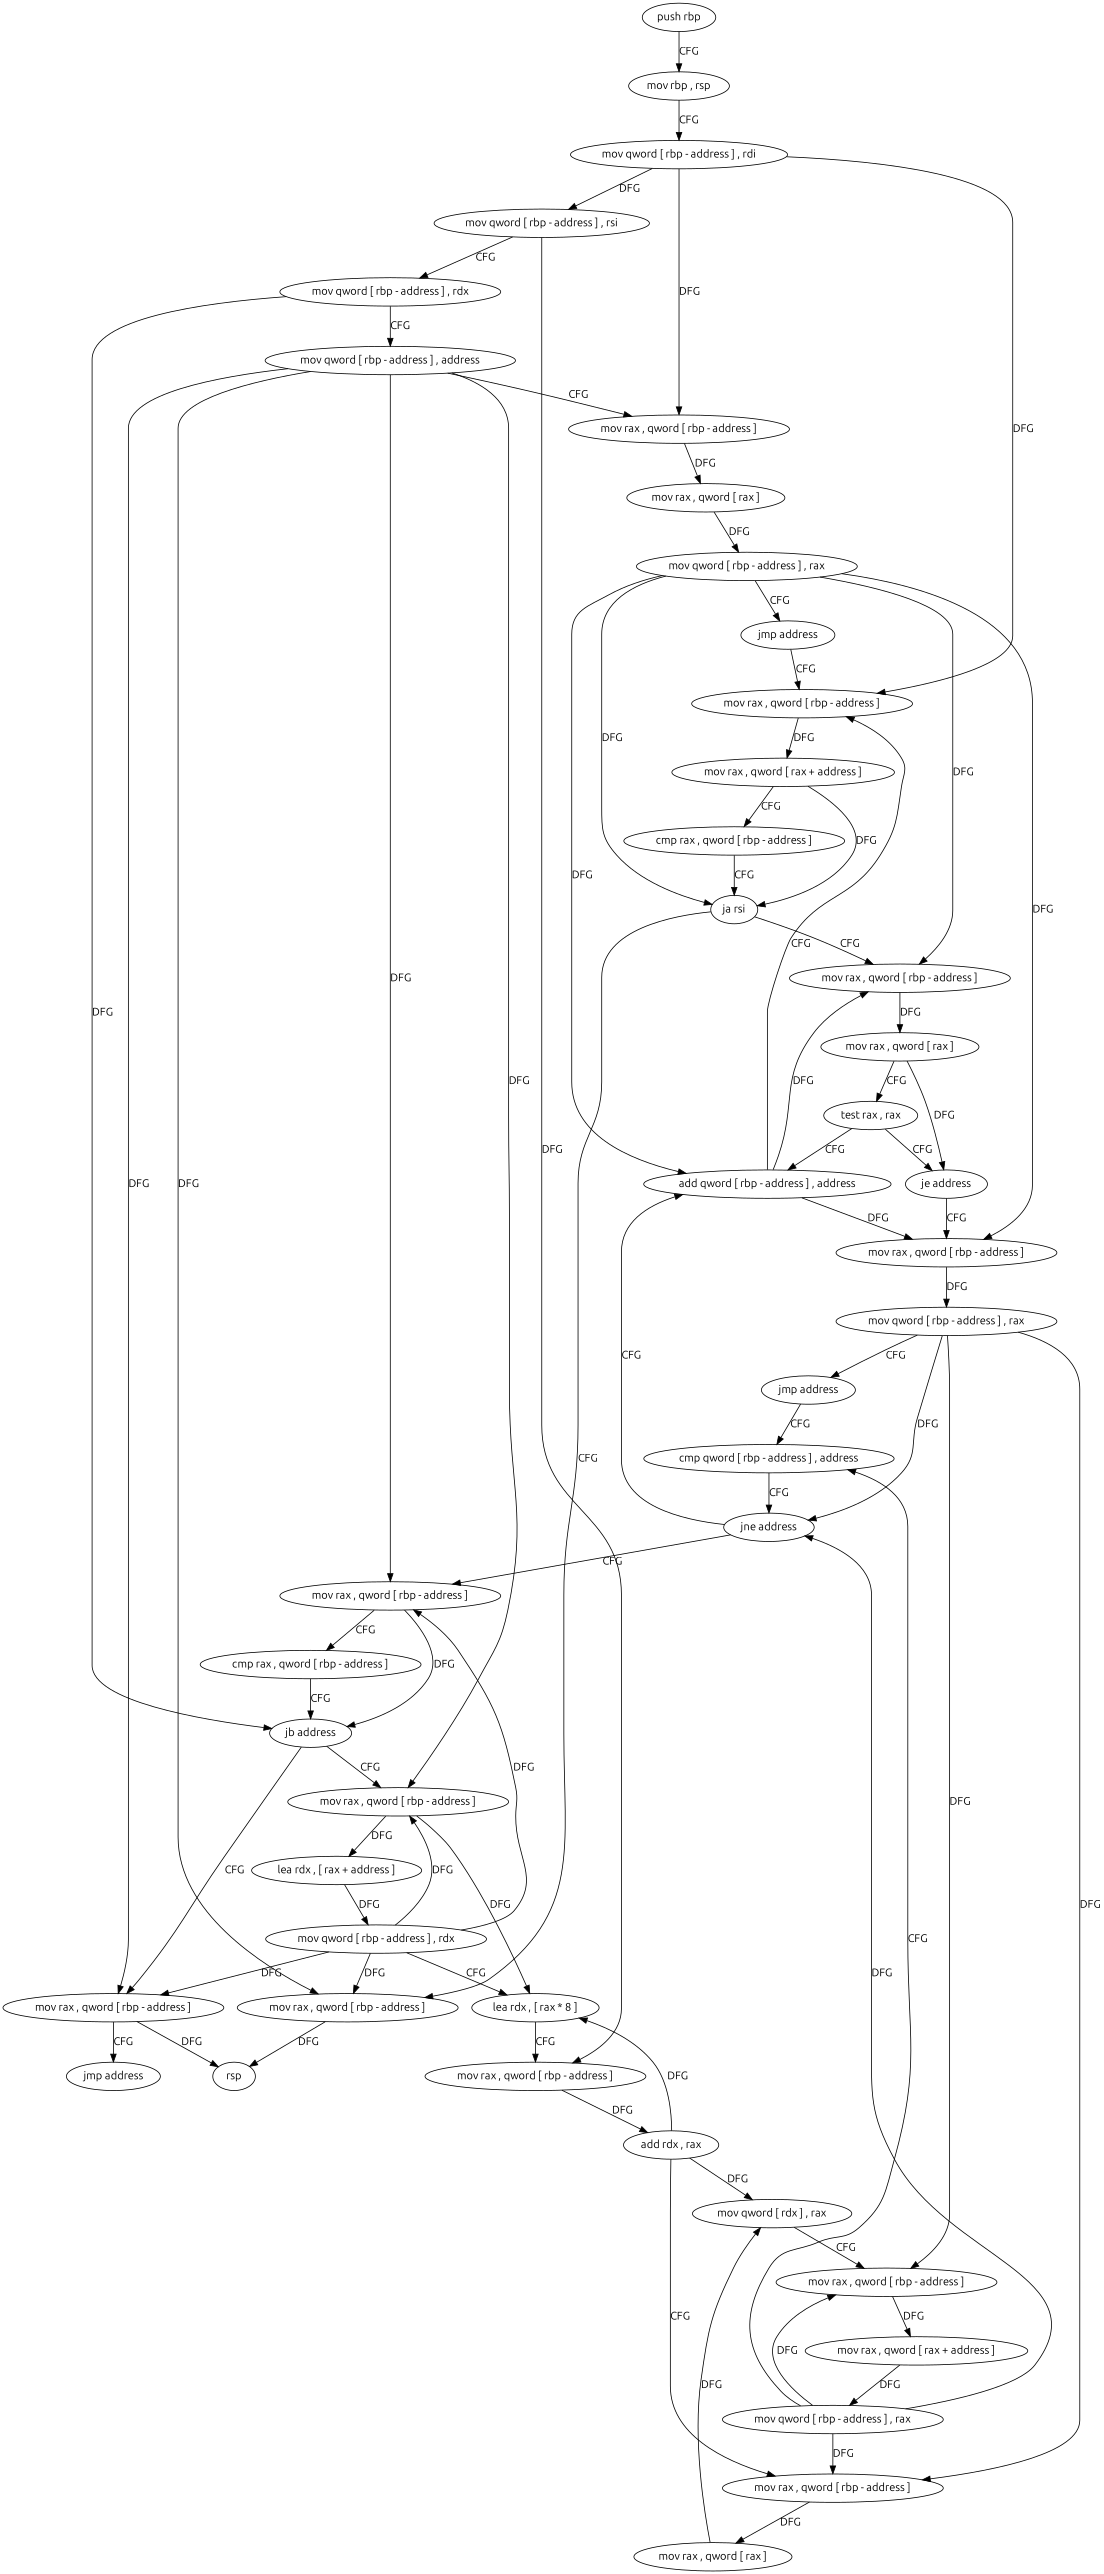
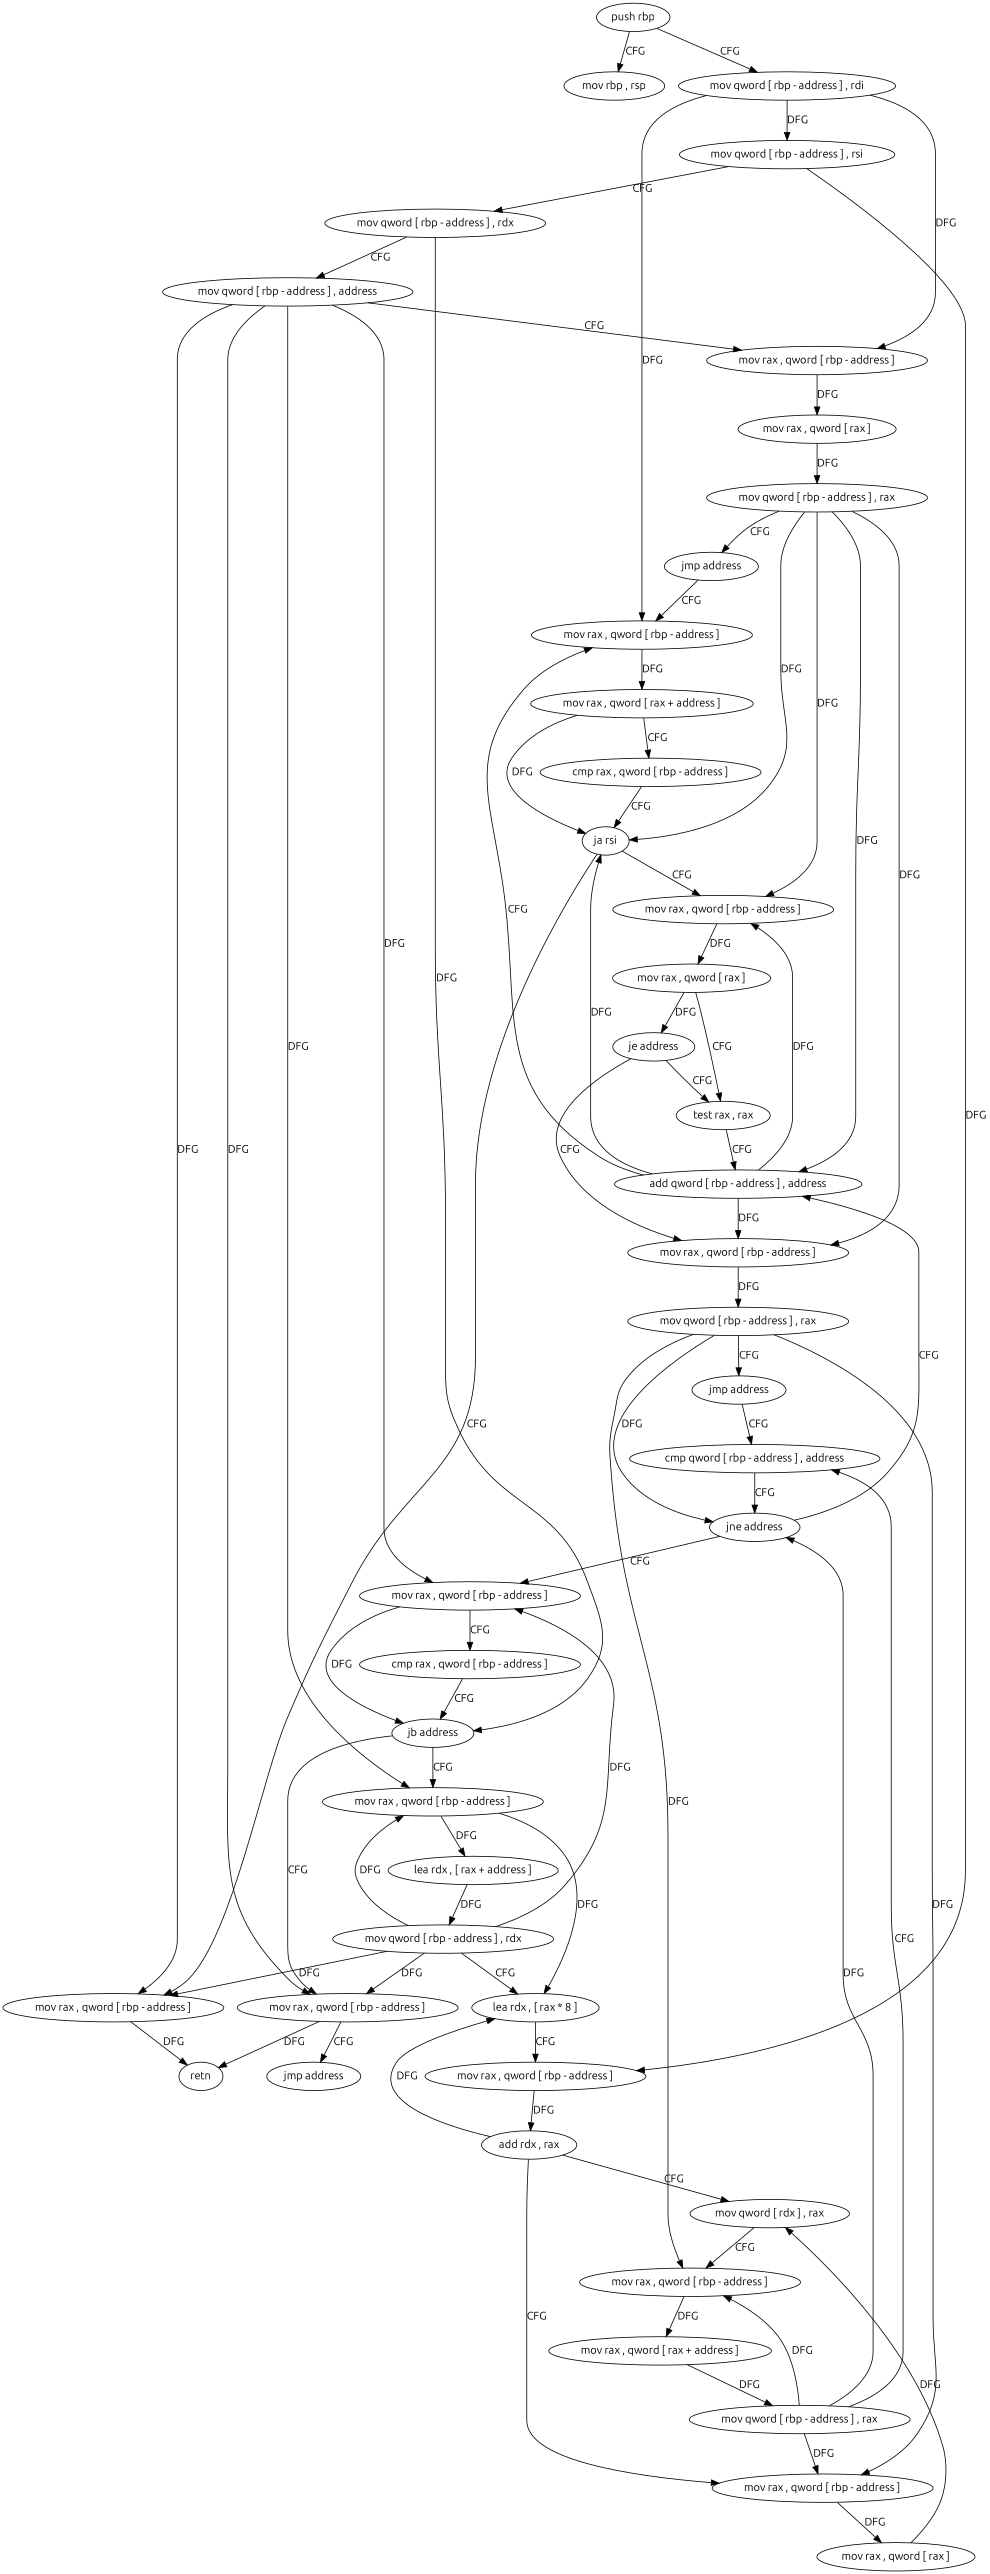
edge "mov rbp , rsp" -> "mov qword [ rbp - address ] , rdi": now "push rbp" -> "mov qword [ rbp - address ] , rdi"
edge "add qword [ rbp - address ] , address" -> "ja rsi": added, label "DFG"
edge "test rax , rax" -> "je address": reversed
node "rsp": label "rsp" -> "retn"
edge "add rdx , rax" -> "mov qword [ rdx ] , rax": label "DFG" -> "CFG"
